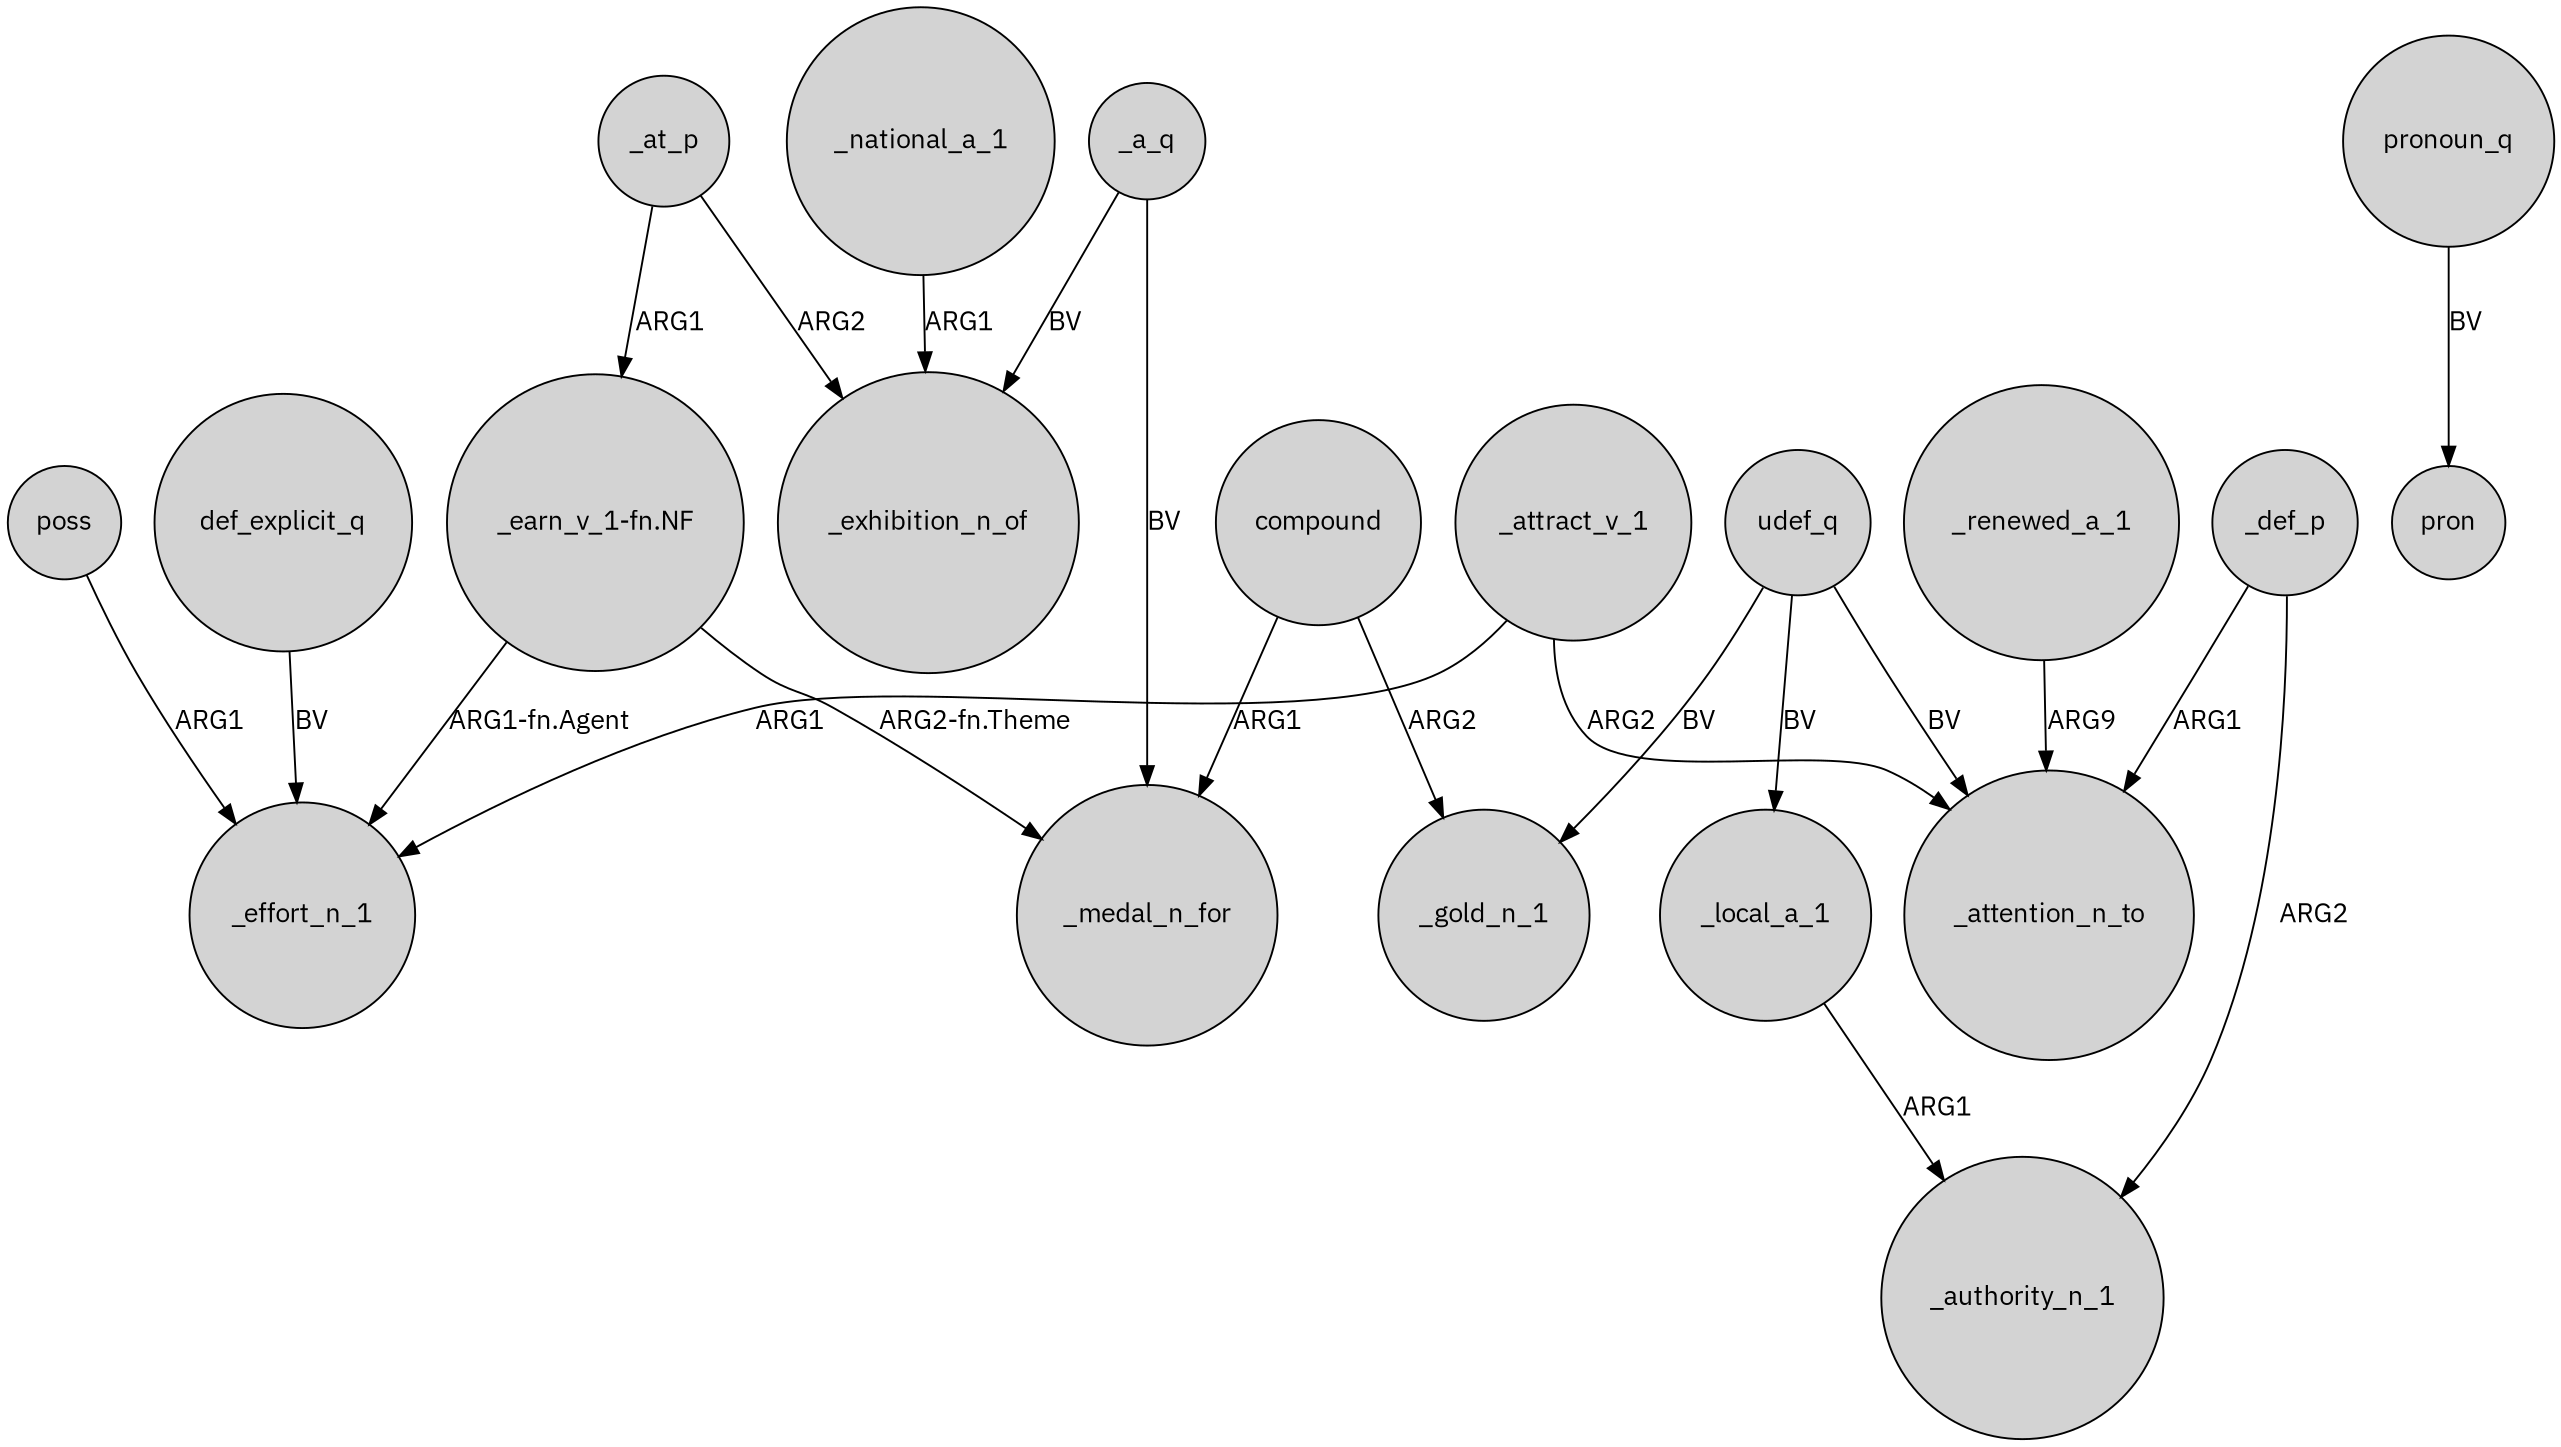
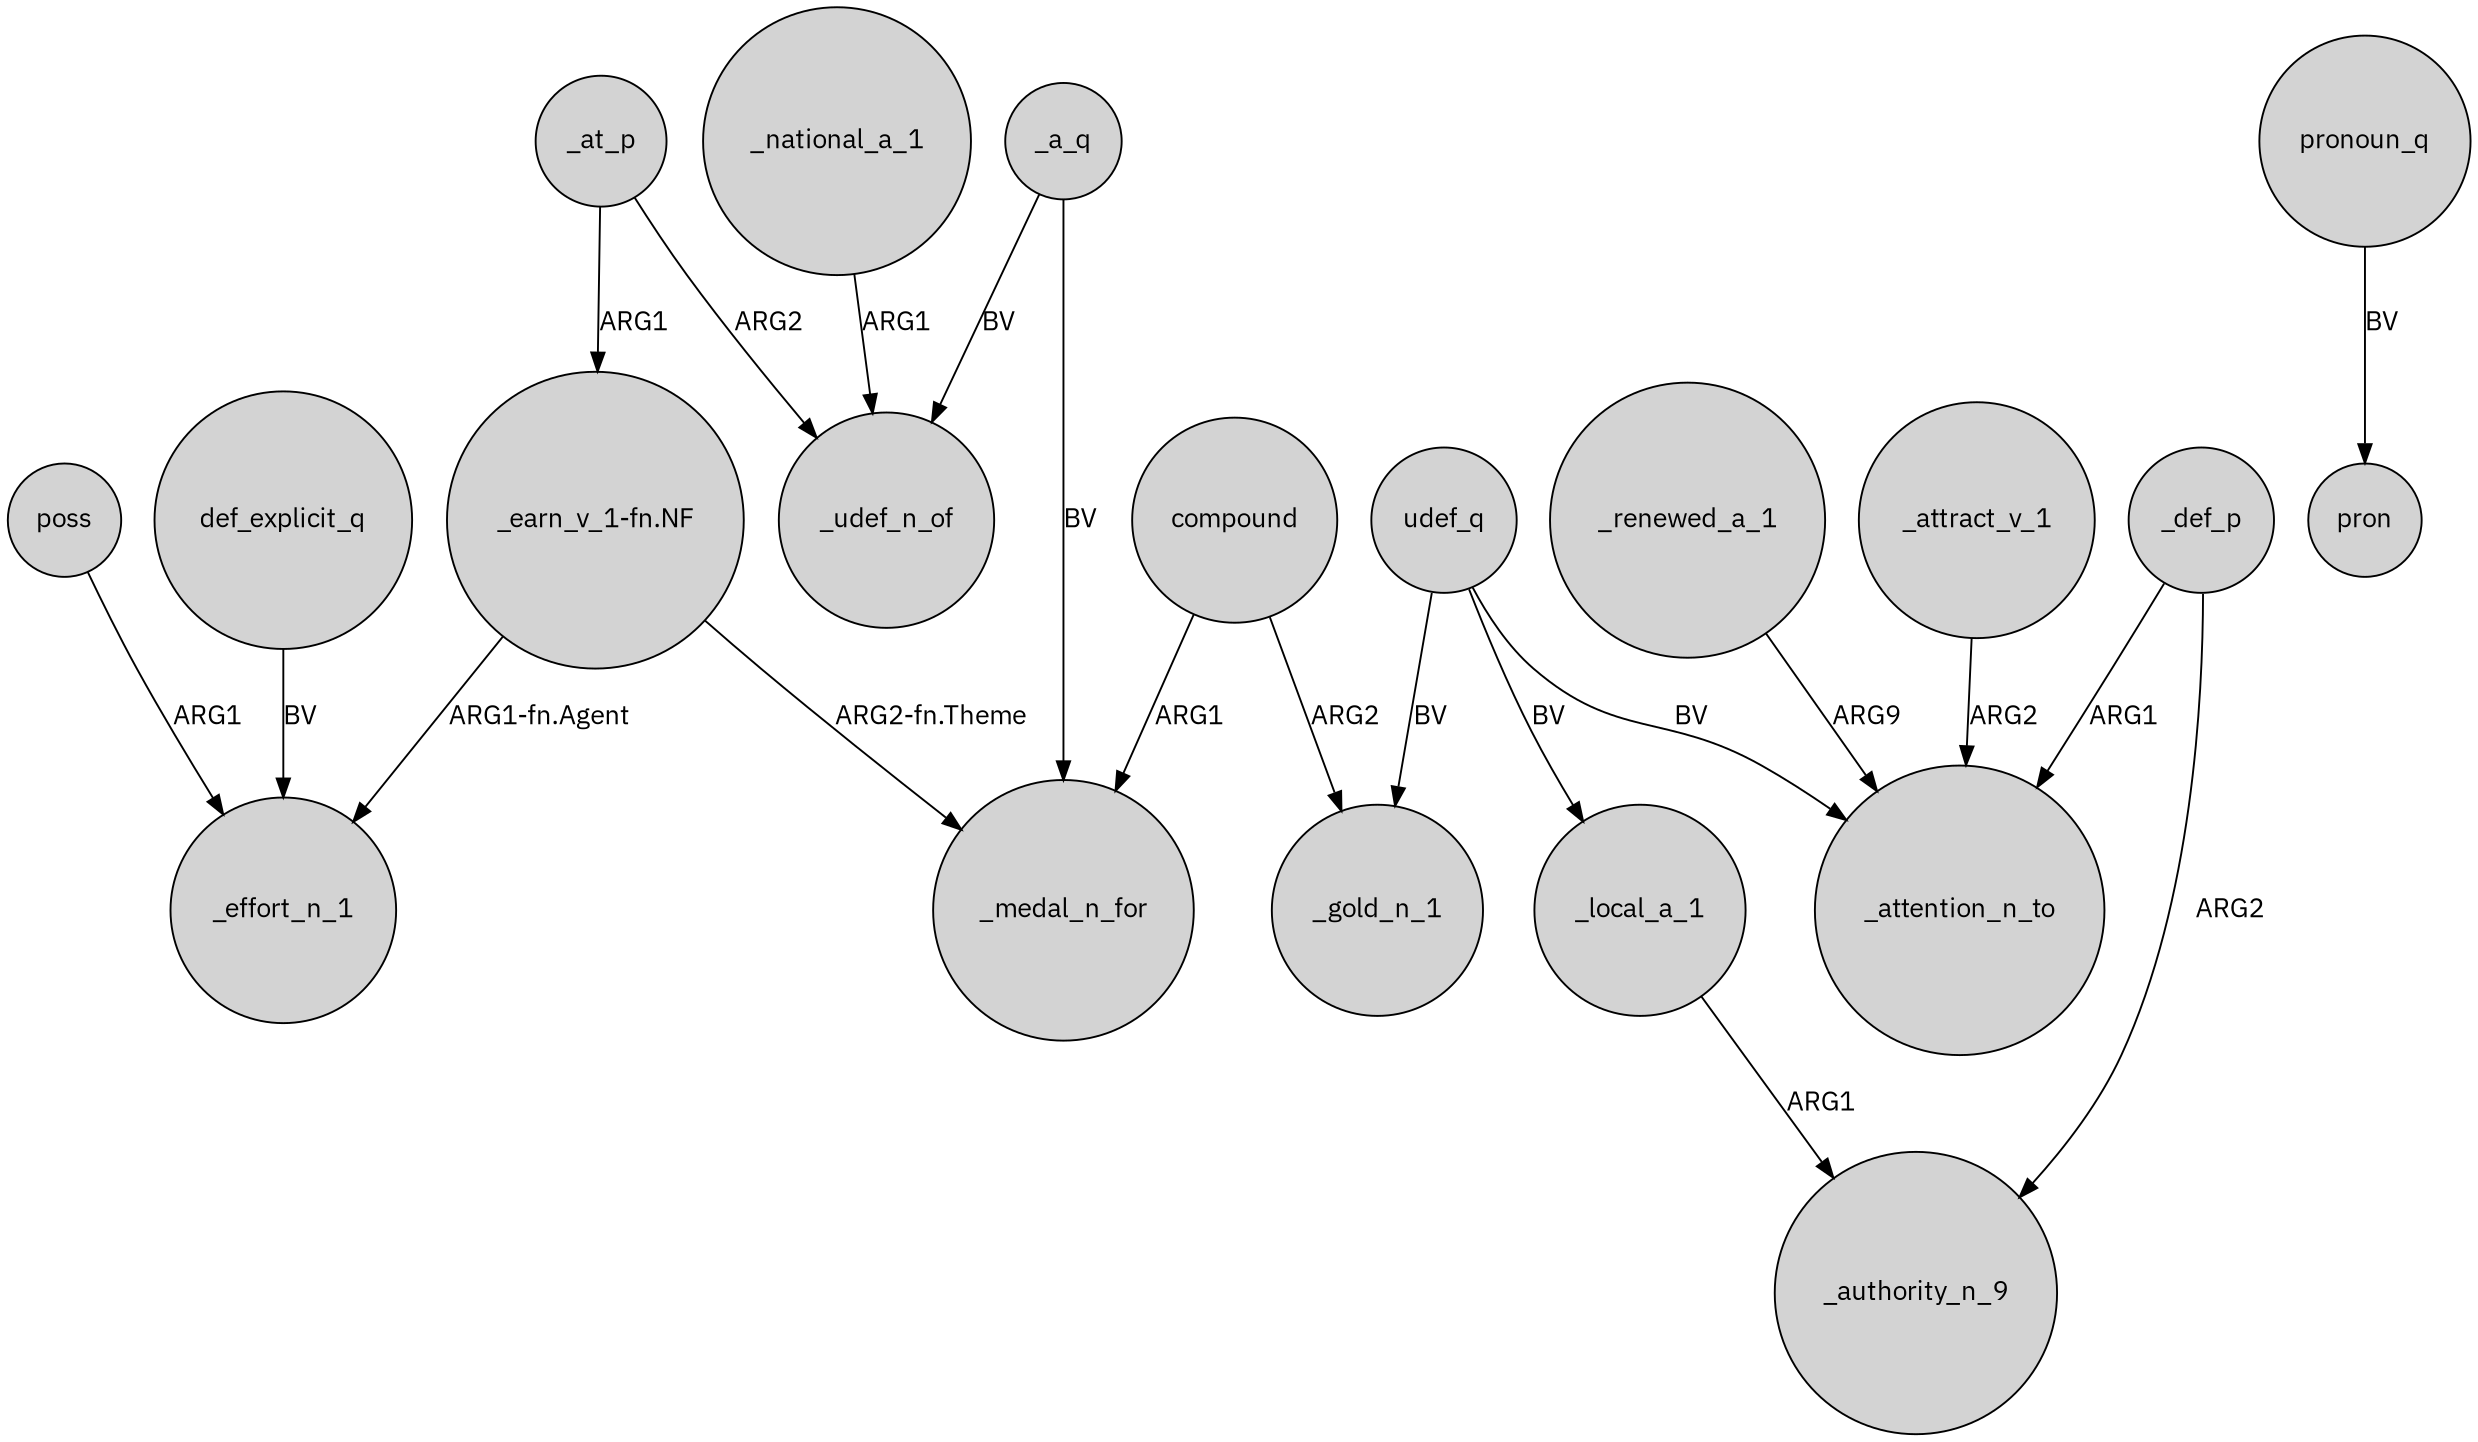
node "_exhibition_n_of": label "_exhibition_n_of" -> "_udef_n_of"
edge "_attract_v_1" -> "_effort_n_1": removed, label "ARG1"
node "_authority_n_1": label "_authority_n_1" -> "_authority_n_9"
